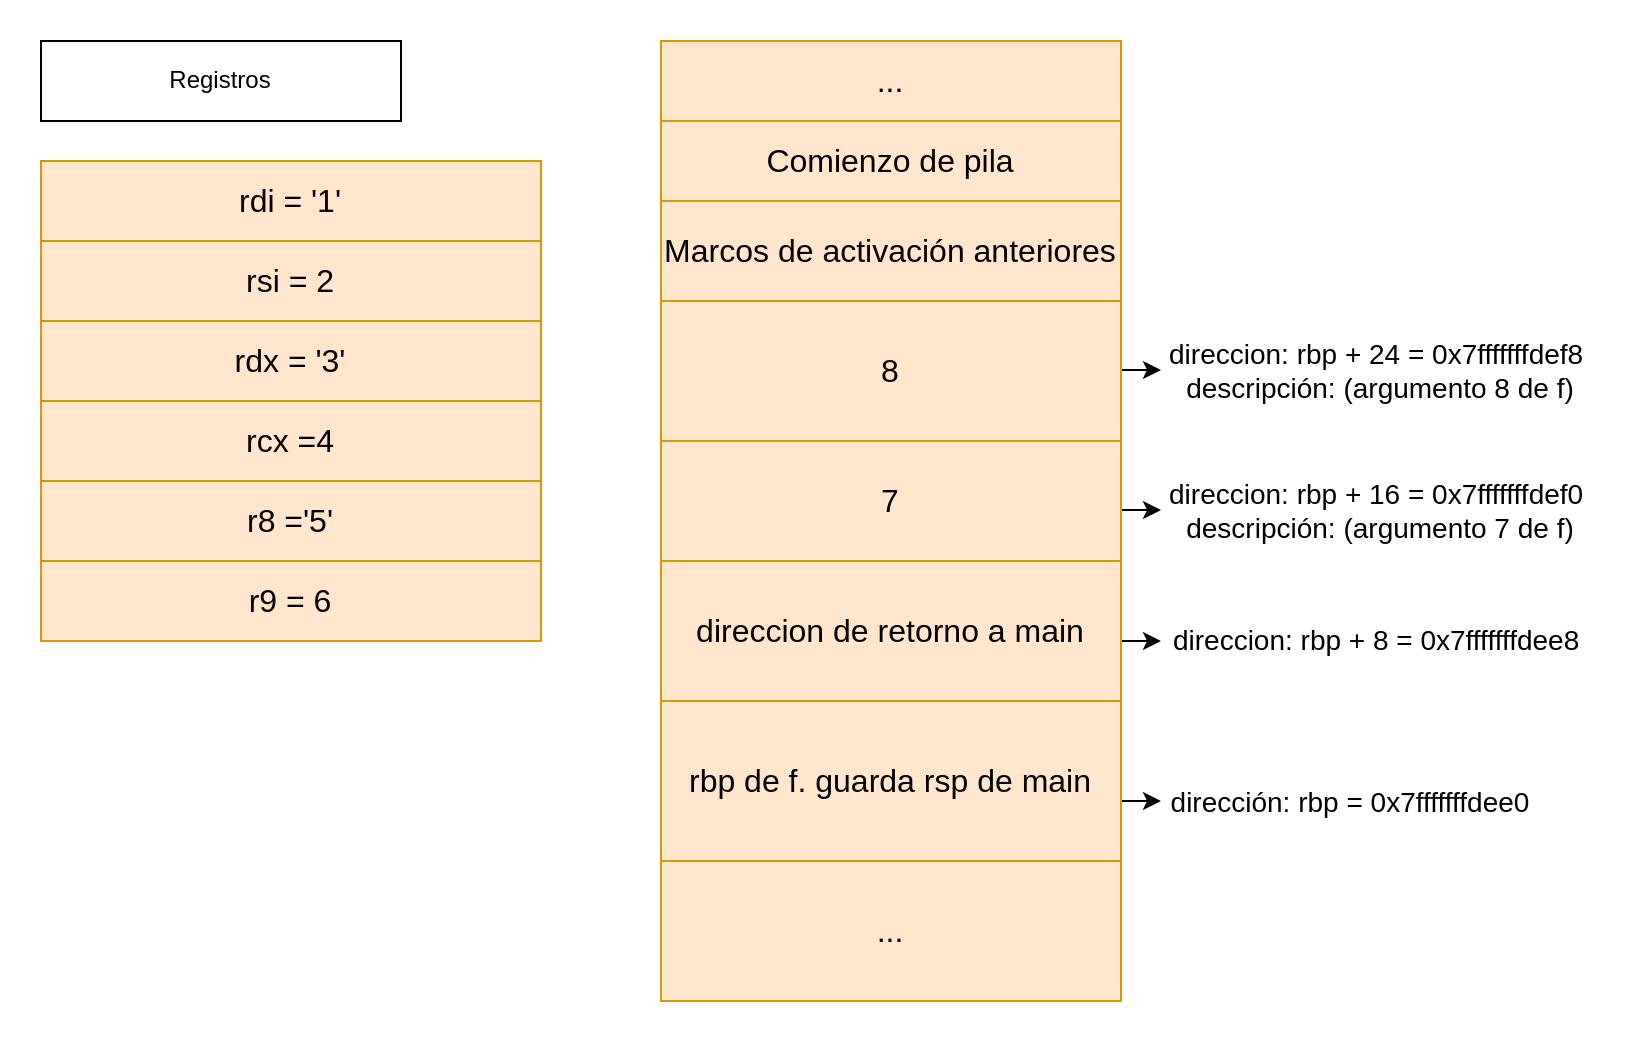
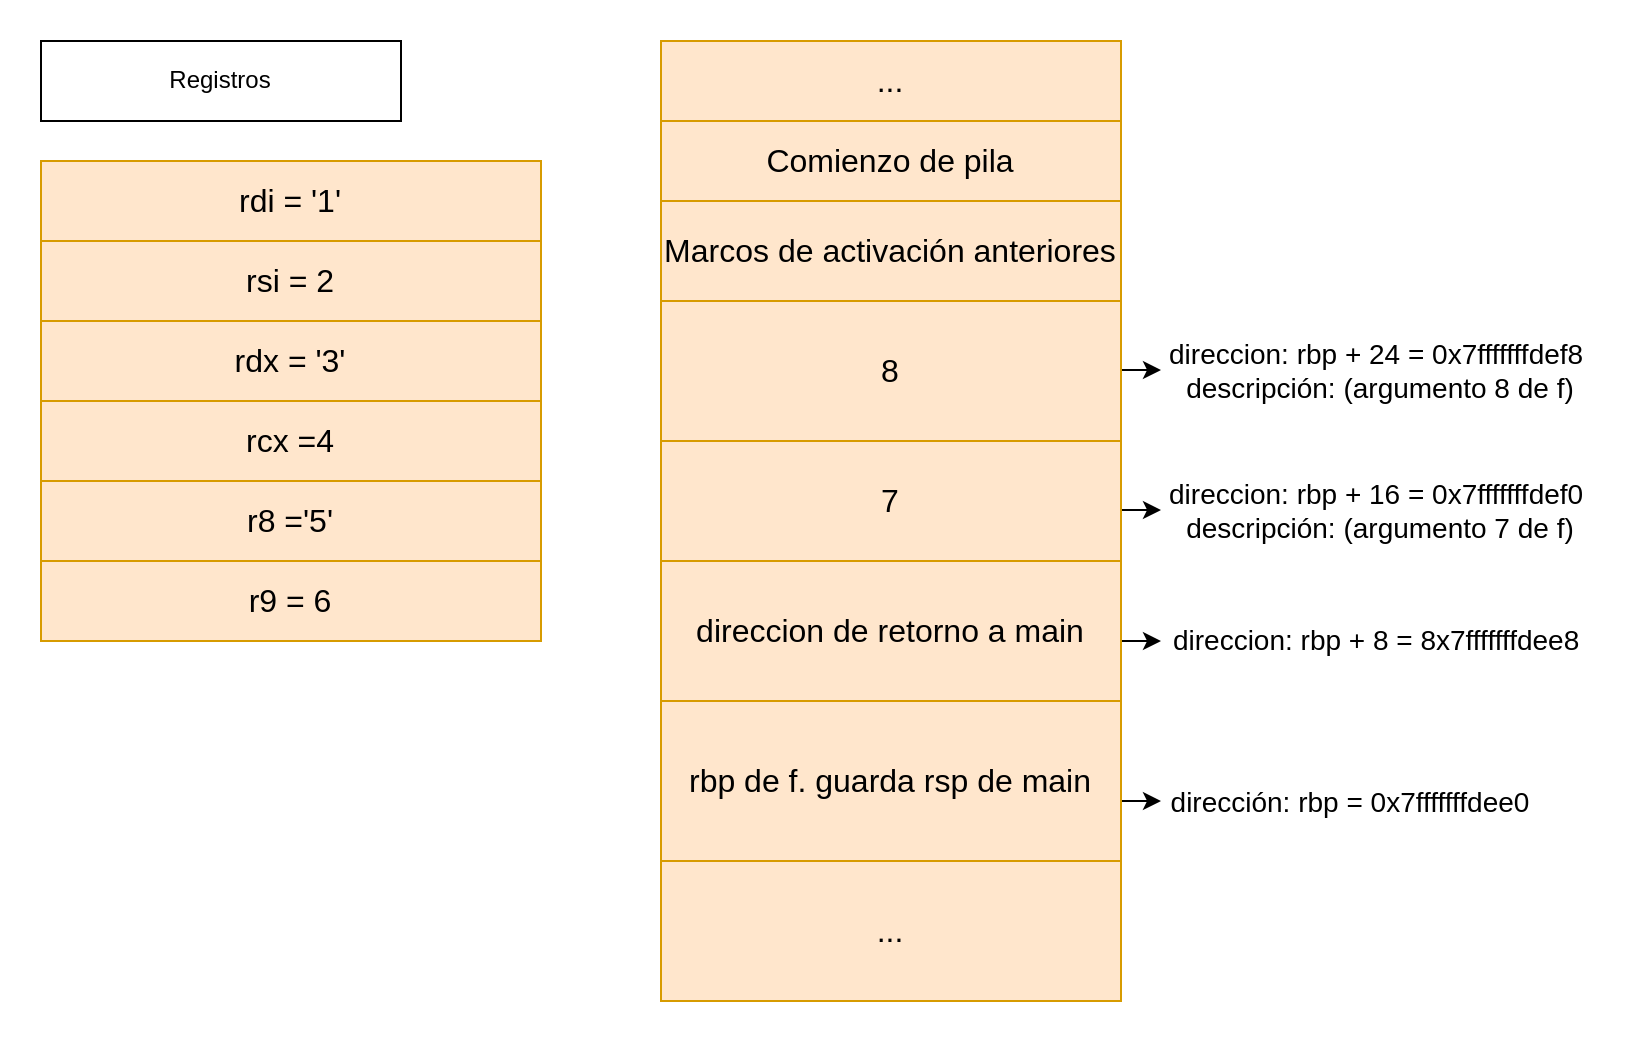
node "direccion: rbp + 8 = 0x7fffffffdee8": label "direccion: rbp + 8 = 0x7fffffffdee8" -> "direccion: rbp + 8 = 8x7fffffffdee8"
